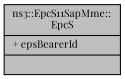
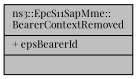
node "ns3::EpcS11SapMme::": text "EpcS" -> "BearerContextRemoved"
